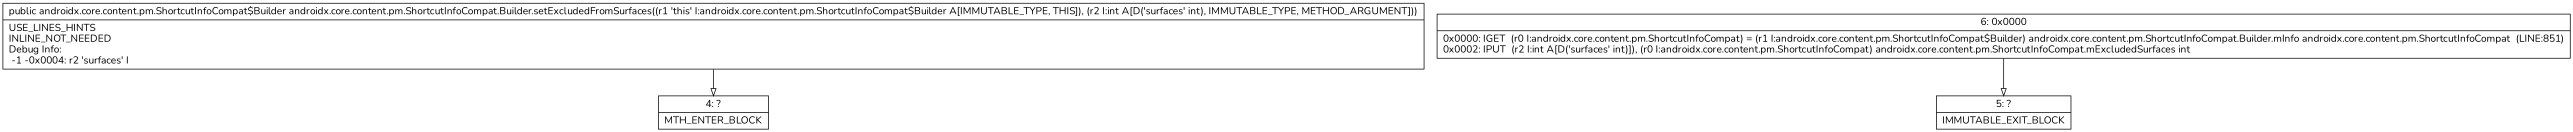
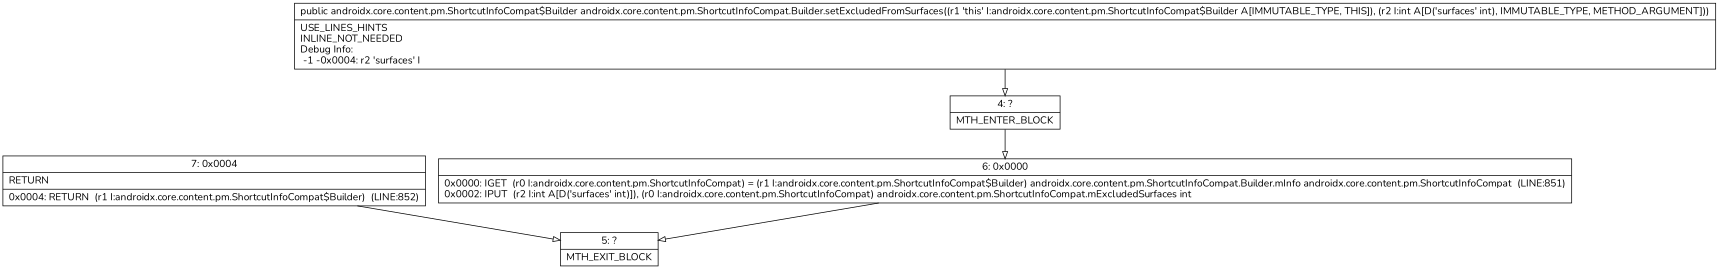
node "5: ?": text "IMMUTABLE_EXIT_BLOCK" -> "MTH_EXIT_BLOCK"
edge "4: ?" -> "6: 0x0000": added
node "7: 0x0004": added
